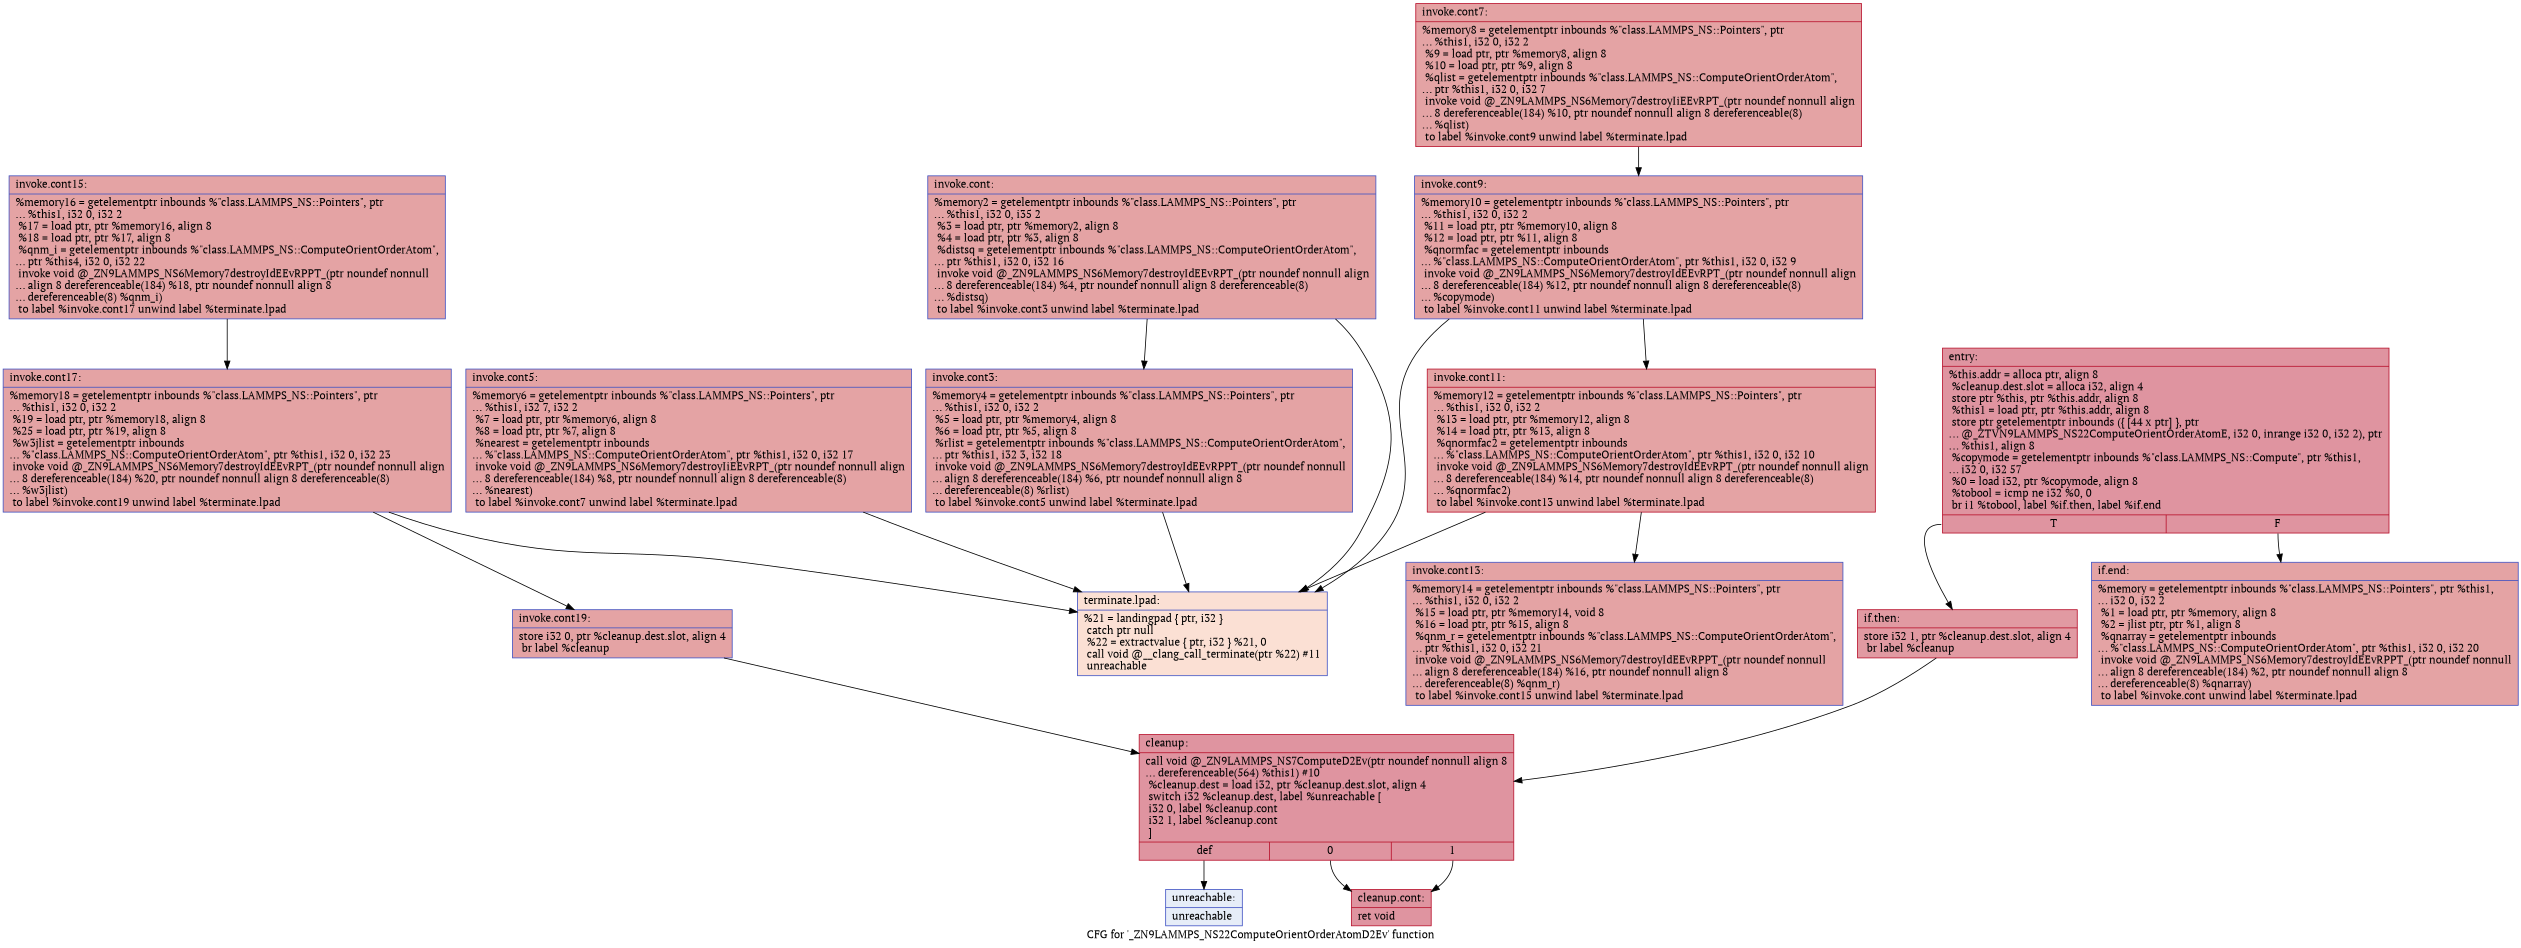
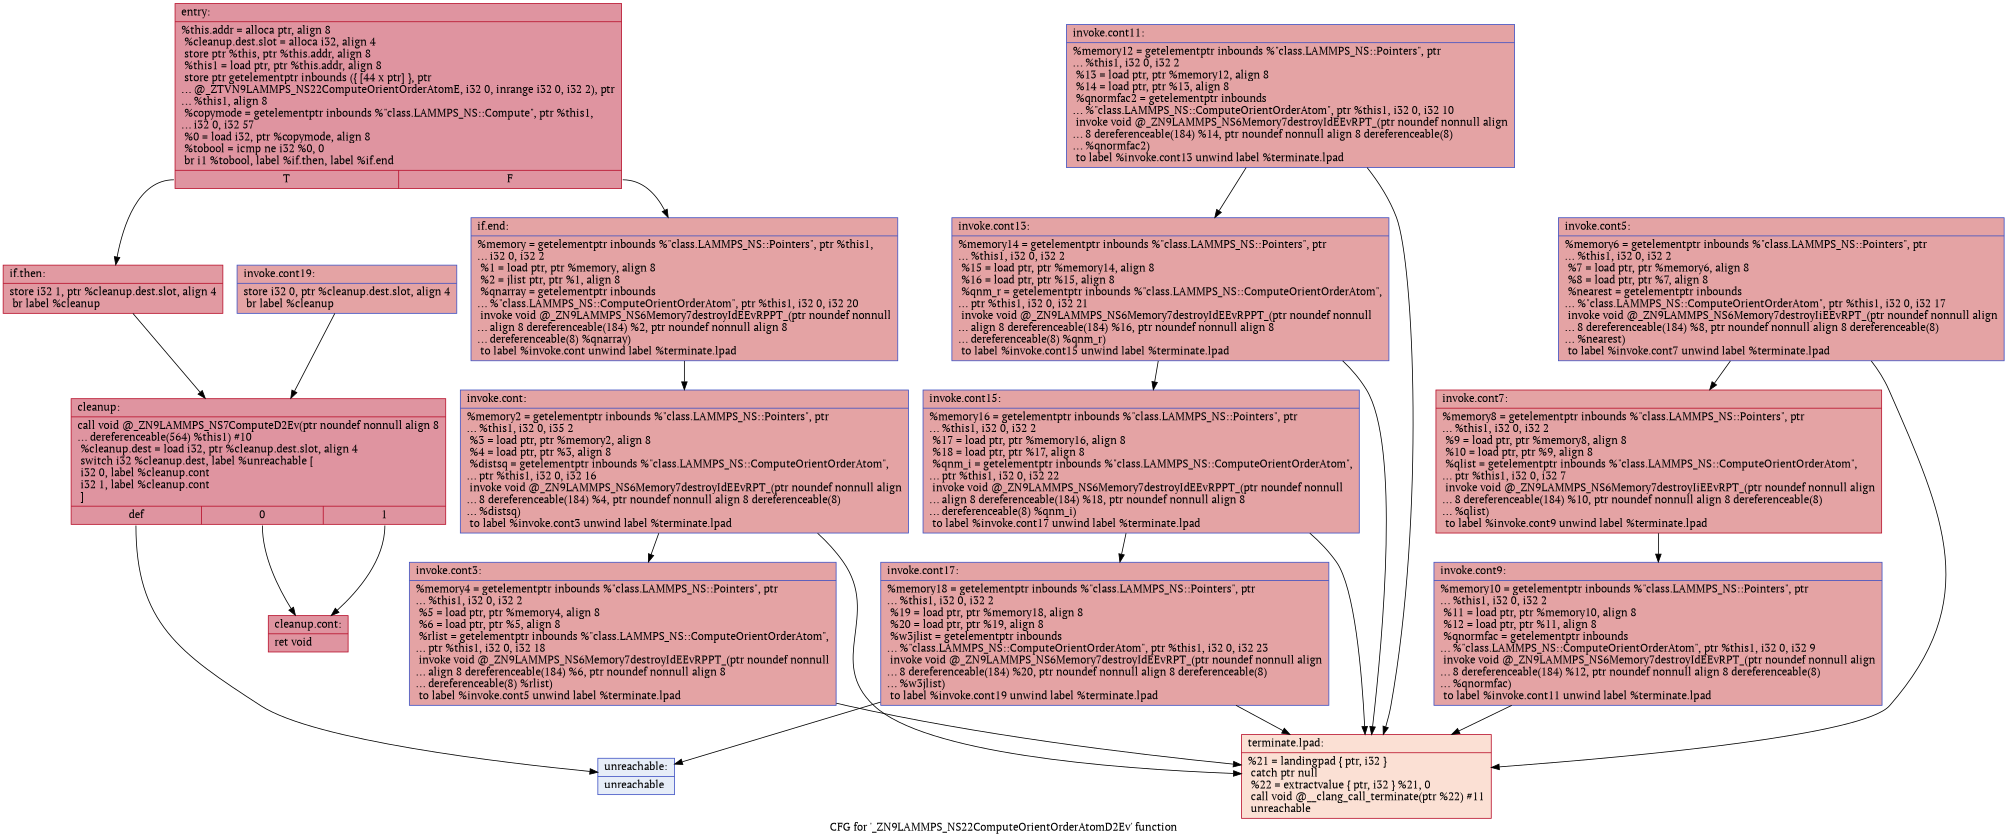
node "invoke.cont15:": text "... ptr %this4, i32 0, i32 22" -> "... ptr %this1, i32 0, i32 22"
node "invoke.cont9:": text "... %copymode)" -> "... %qnormfac)"
edge "invoke.cont9:" -> "invoke.cont11:": removed
edge "if.end:" -> "invoke.cont:": added
edge "invoke.cont13:" -> "invoke.cont15:": added
edge "invoke.cont5:" -> "invoke.cont7:": added
node "invoke.cont5:": text "... %this1, i32 7, i32 2" -> "... %this1, i32 0, i32 2"
node "invoke.cont17:": text "%25 = load ptr, ptr %19, align 8" -> "%20 = load ptr, ptr %19, align 8"
node "invoke.cont11:": color #b70d28ff -> #3d50c3ff
node "invoke.cont3:": text "... ptr %this1, i32 3, i32 18" -> "... ptr %this1, i32 0, i32 18"
edge "invoke.cont13:" -> "terminate.lpad:": added
edge "invoke.cont17:" -> "invoke.cont19:": now "invoke.cont17:" -> "unreachable:"
node "invoke.cont13:": text "%15 = load ptr, ptr %memory14, void 8" -> "%15 = load ptr, ptr %memory14, align 8"
edge "invoke.cont15:" -> "terminate.lpad:": added
node "terminate.lpad:": color #3d50c3ff -> #b70d28ff
